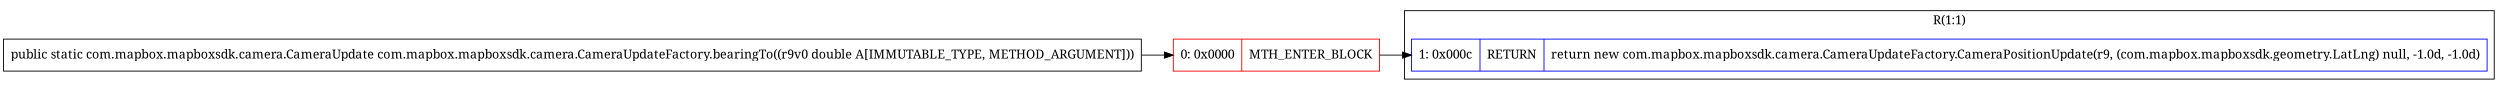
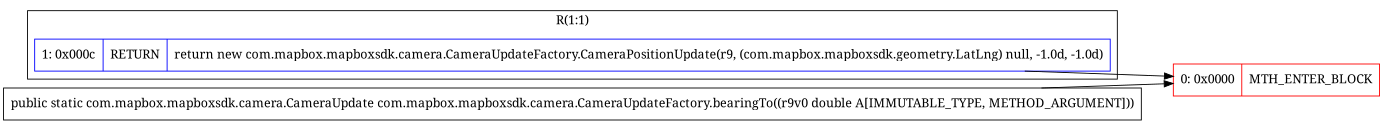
edge "0: 0x0000" -> "1: 0x000c": reversed
